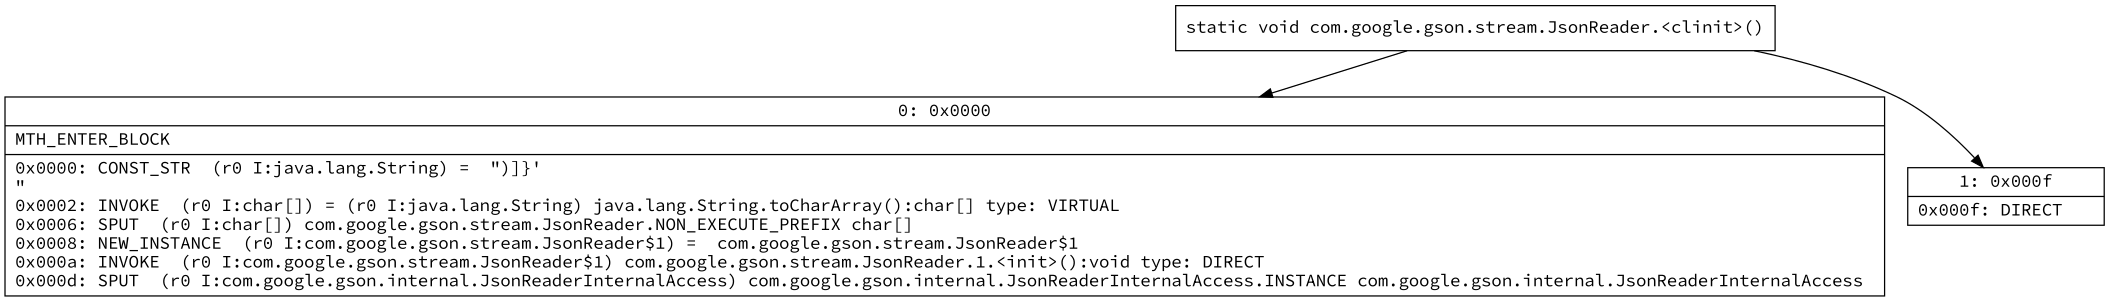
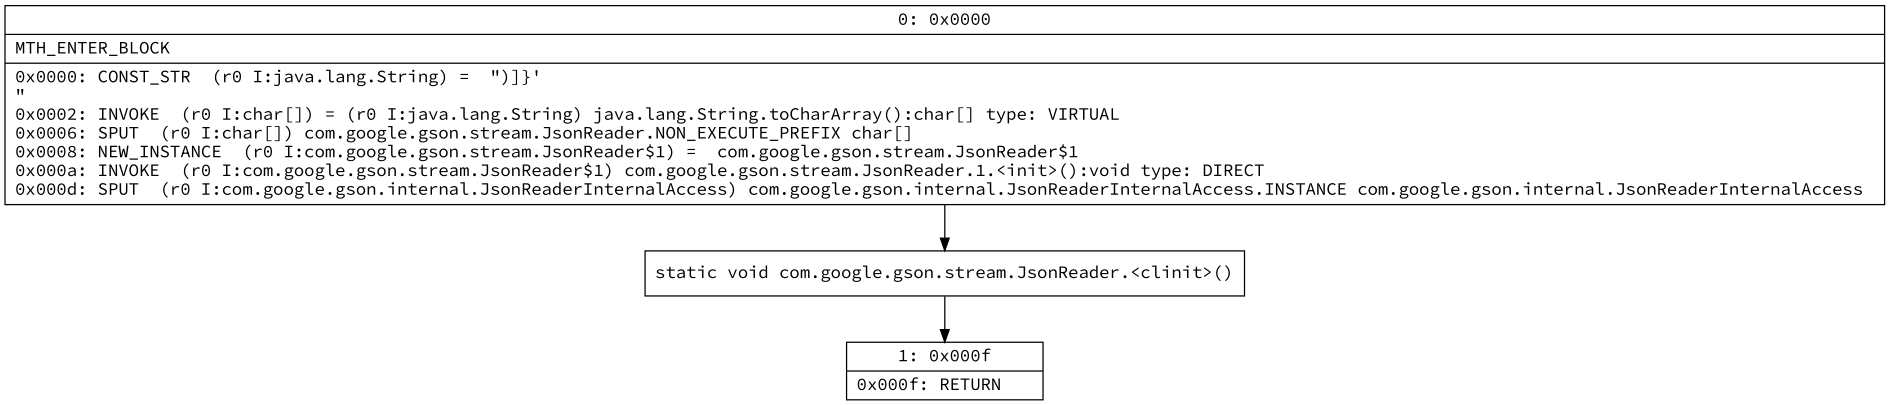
edge "static void com.google.gson.stream.JsonReader.<clinit>()" -> "0: 0x0000": reversed
node "1: 0x000f": text "0x000f: DIRECT" -> "0x000f: RETURN"
